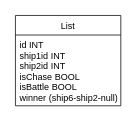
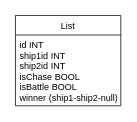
node "id INT ship1id INT ship2id INT isChase BOOL isBattle BOOL winner (ship6-ship2-null)": label "id INT ship1id INT ship2id INT isChase BOOL isBattle BOOL winner (ship6-ship2-null)" -> "id INT ship1id INT ship2id INT isChase BOOL isBattle BOOL winner (ship1-ship2-null)"
